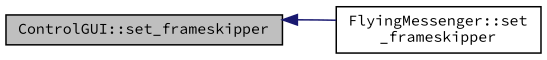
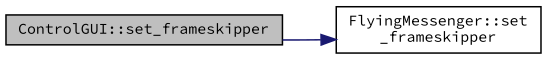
edge "FlyingMessenger::set _frameskipper" -> "ControlGUI::set_frameskipper": reversed
